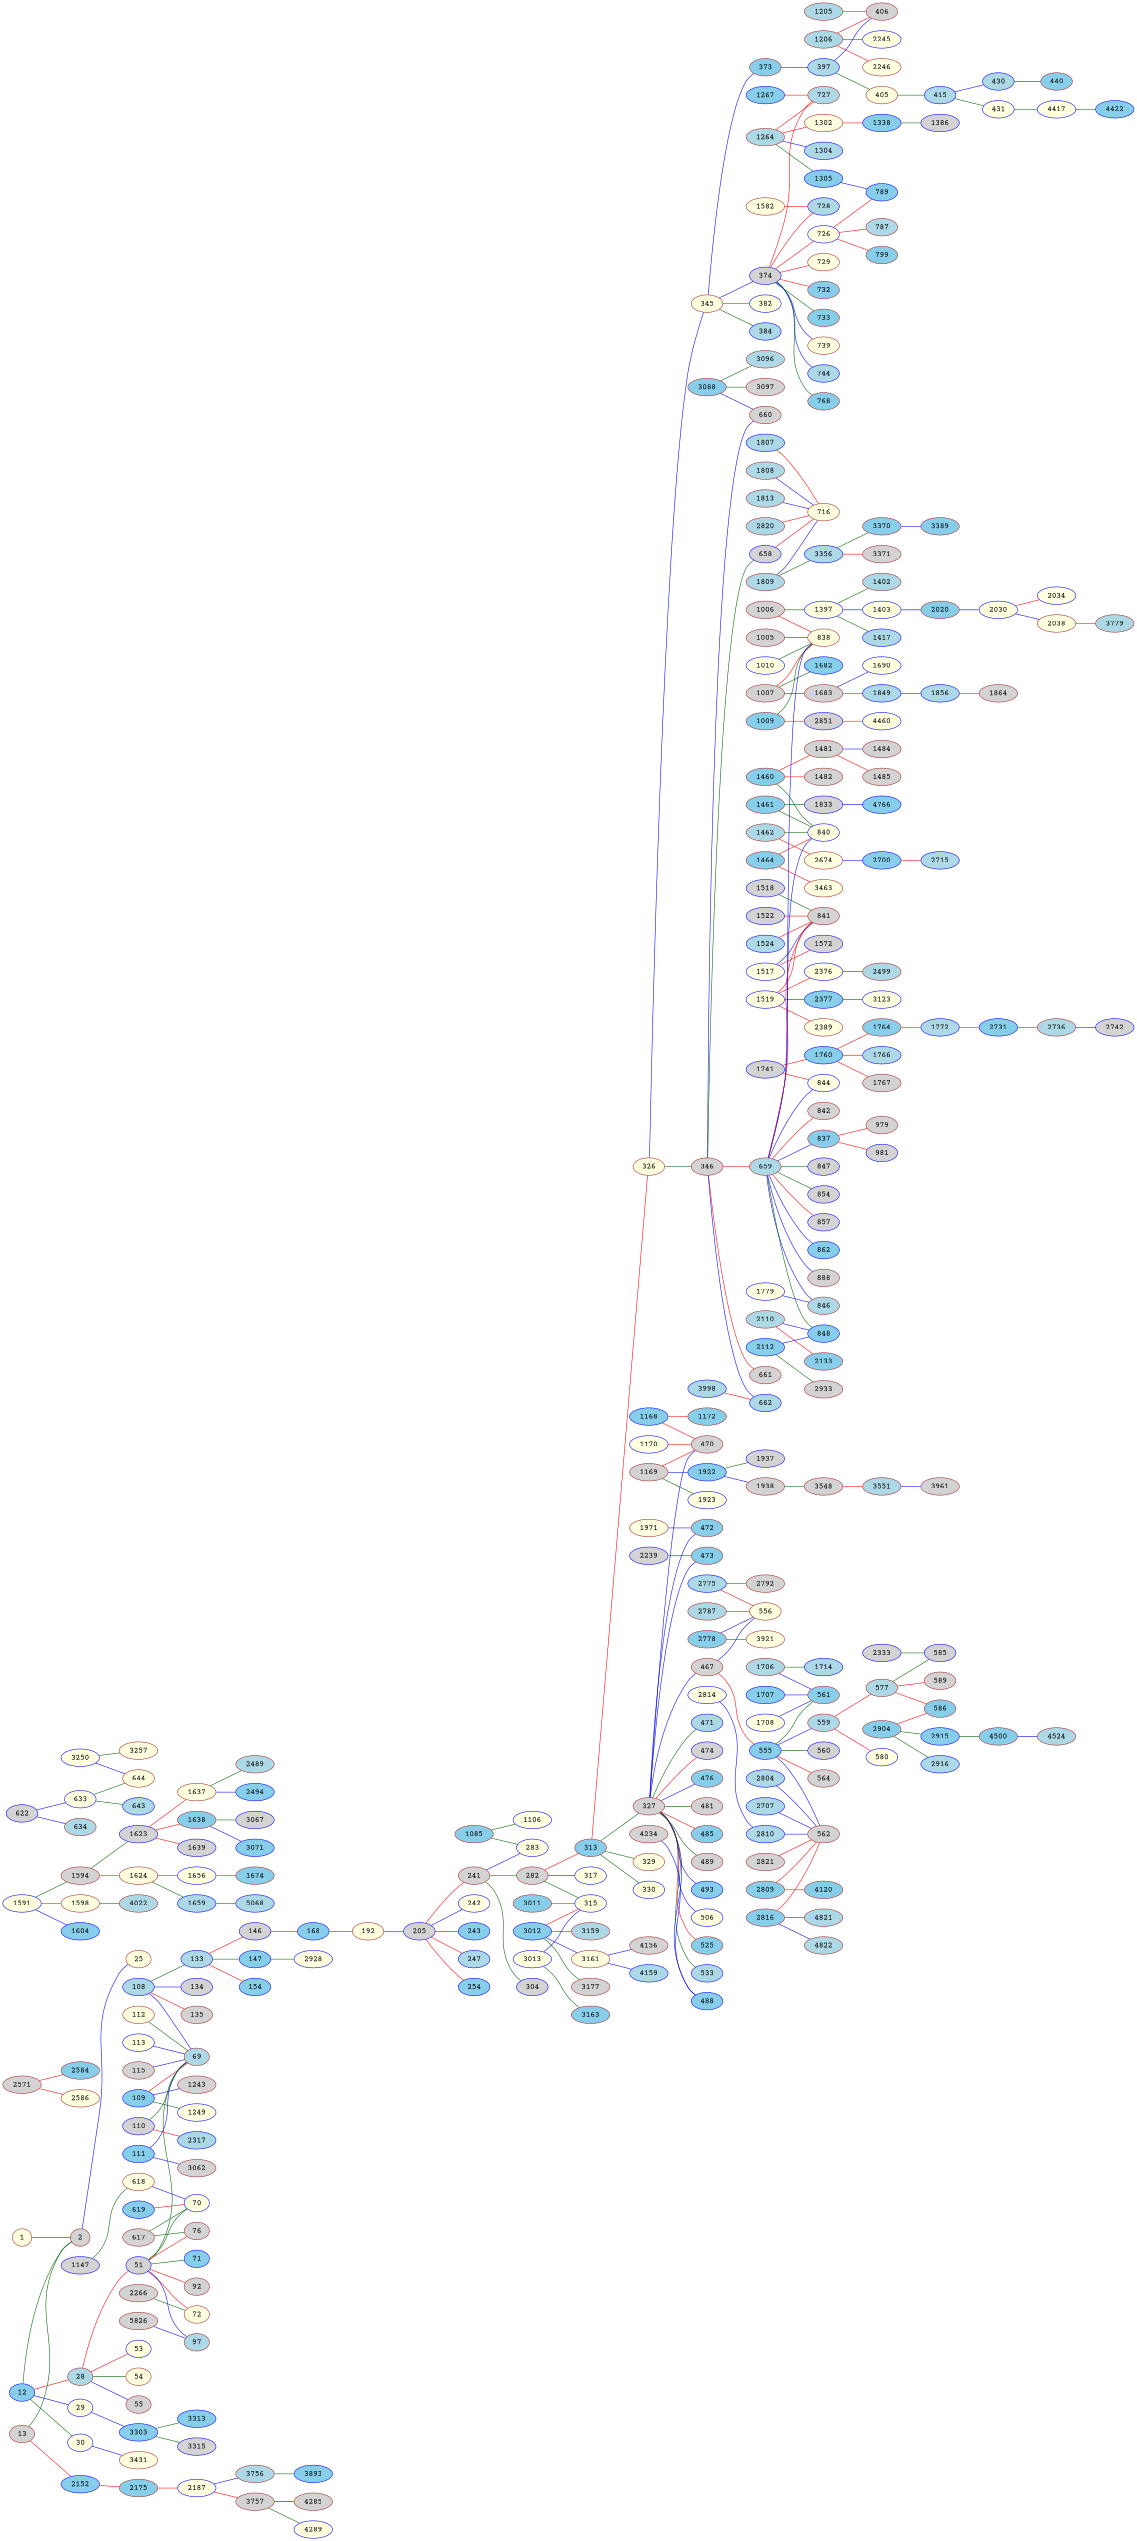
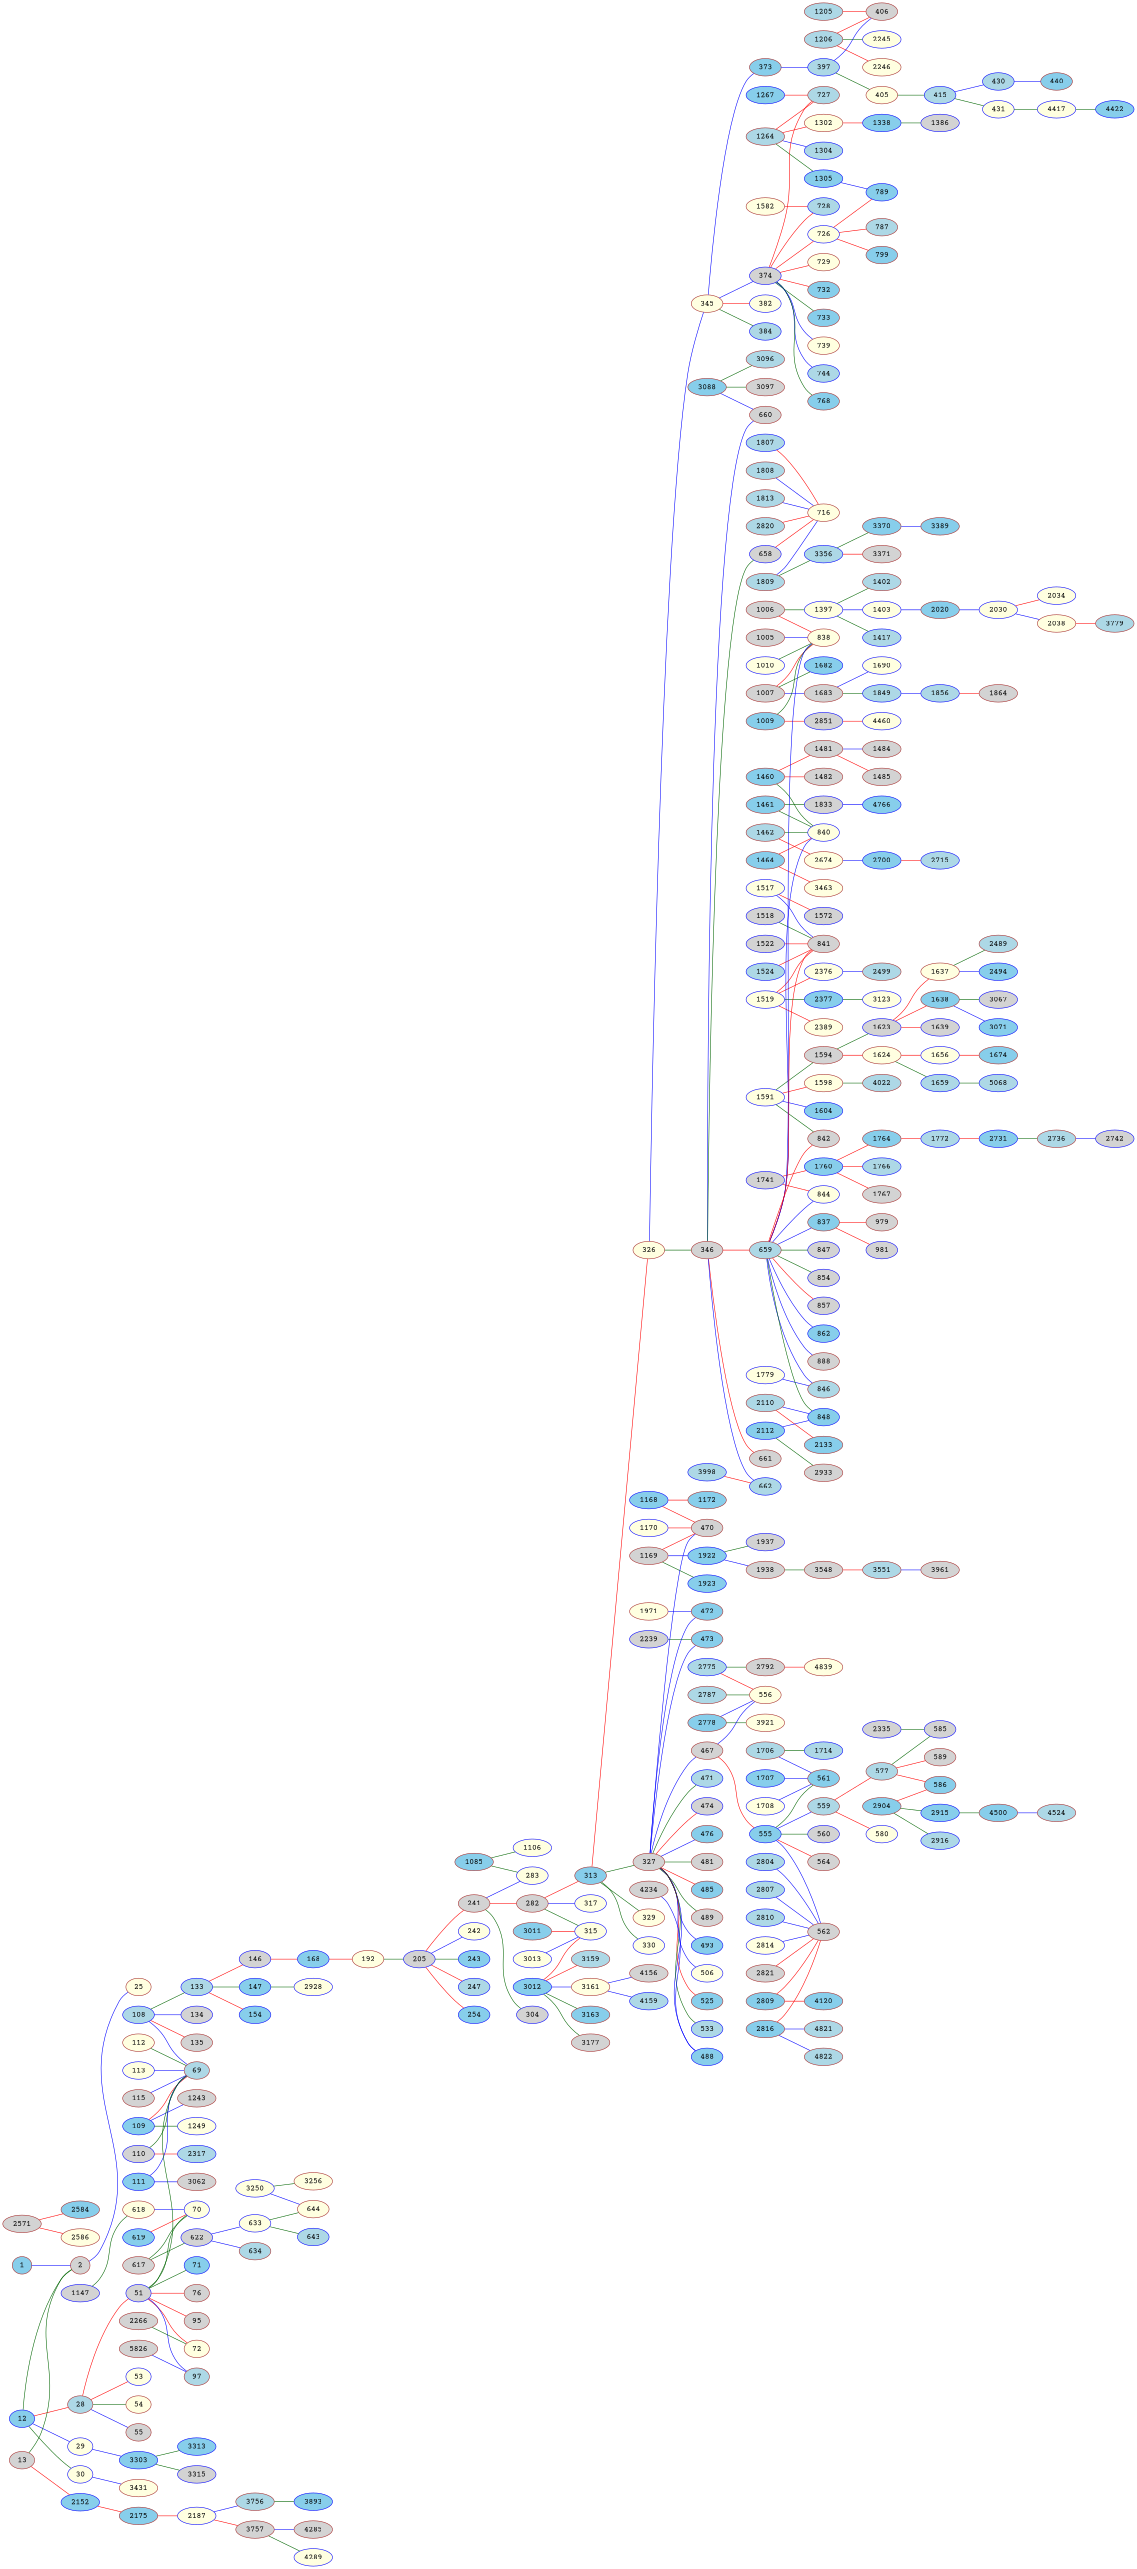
edge "1591" -- "842": added
node "1923": fillcolor lightyellow -> skyblue
node "2333": label "2333" -> "2335"
node "4839": added
node "3257": label "3257" -> "3256"
edge "2814" -- "2810": now "2814" -- "562"
node "2707": label "2707" -> "2807"
edge "3013" -- "3163": now "3012" -- "3163"
edge "76" -- "617": now "622" -- "617"
node "1": fillcolor lightyellow -> skyblue
node "92": label "92" -> "95"
